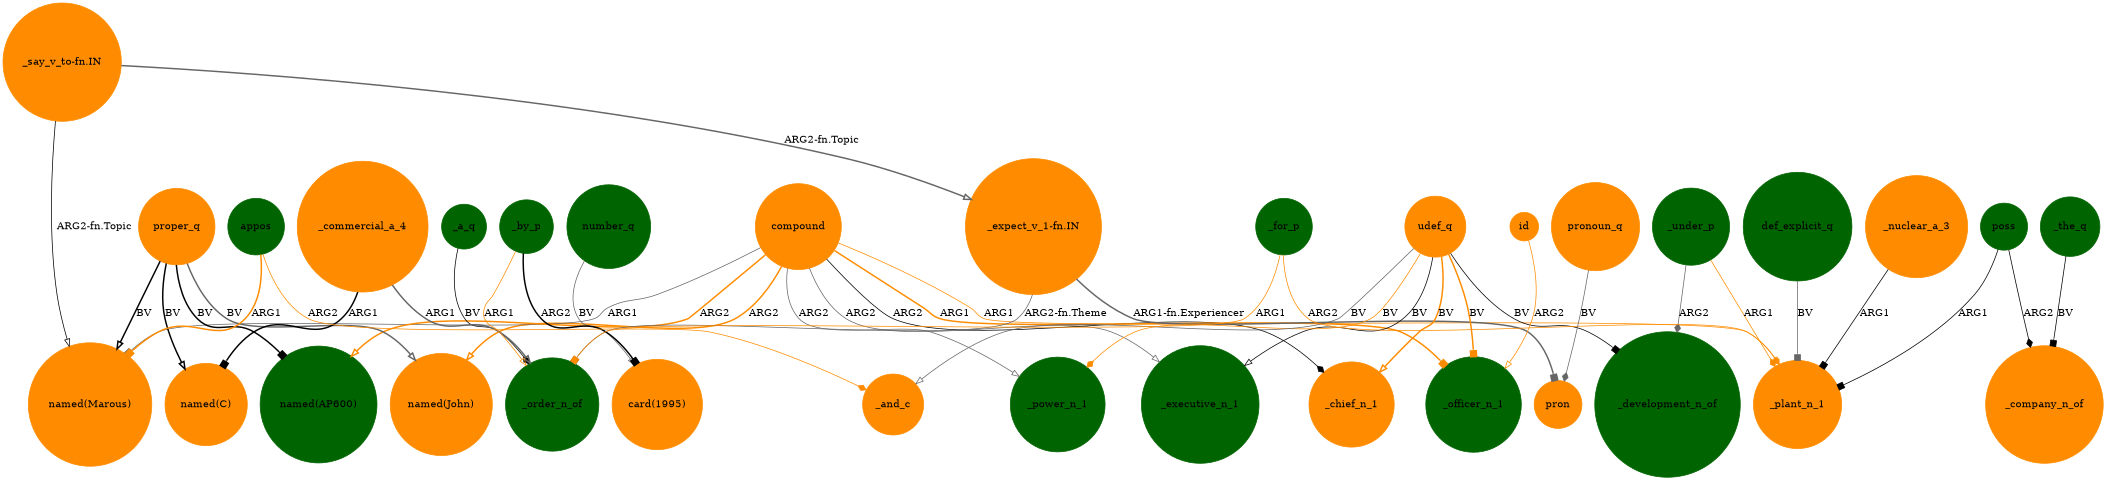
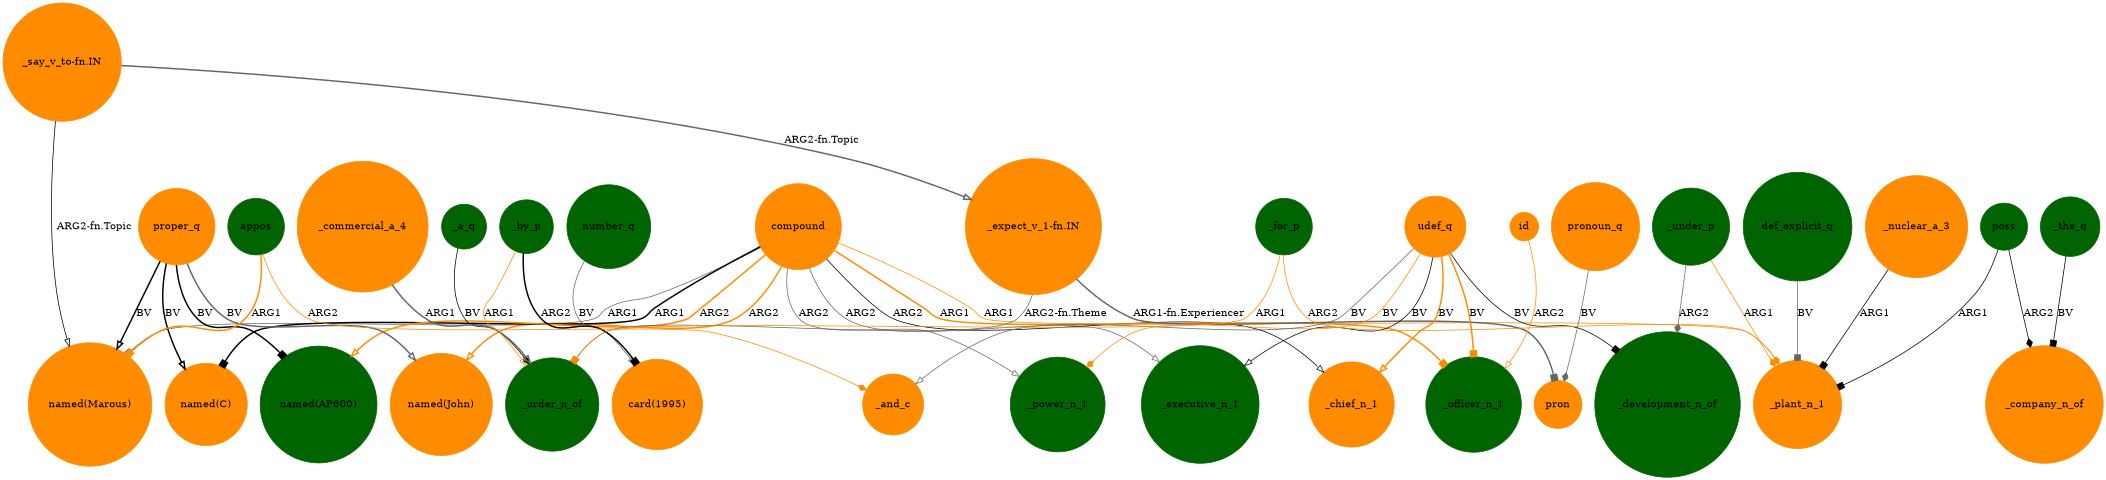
edge "_commercial_a_4" -> "named(C)": now "compound" -> "named(C)"
edge "compound" -> "_chief_n_1": arrowhead diamond -> onormal
